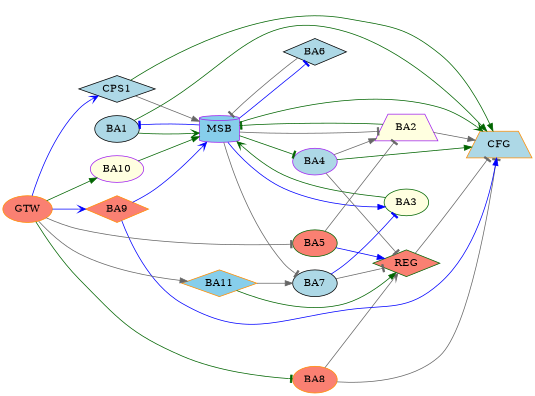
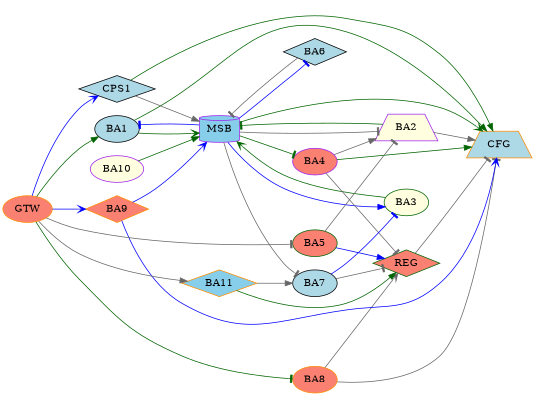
node "BA4": fillcolor lightblue -> salmon
edge "GTW" -> "BA10": now "GTW" -> "BA1"
edge "BA9" -> "CFG": arrowhead normal -> vee
